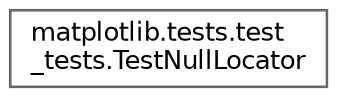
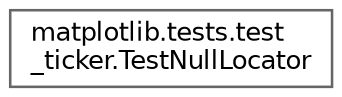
node "matplotlib.tests.test _tests.TestNullLocator": label "matplotlib.tests.test _tests.TestNullLocator" -> "matplotlib.tests.test _ticker.TestNullLocator"
